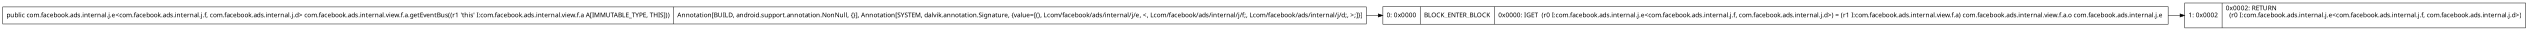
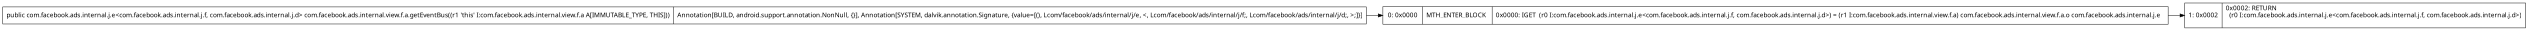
node "0: 0x0000": text "BLOCK_ENTER_BLOCK" -> "MTH_ENTER_BLOCK"
